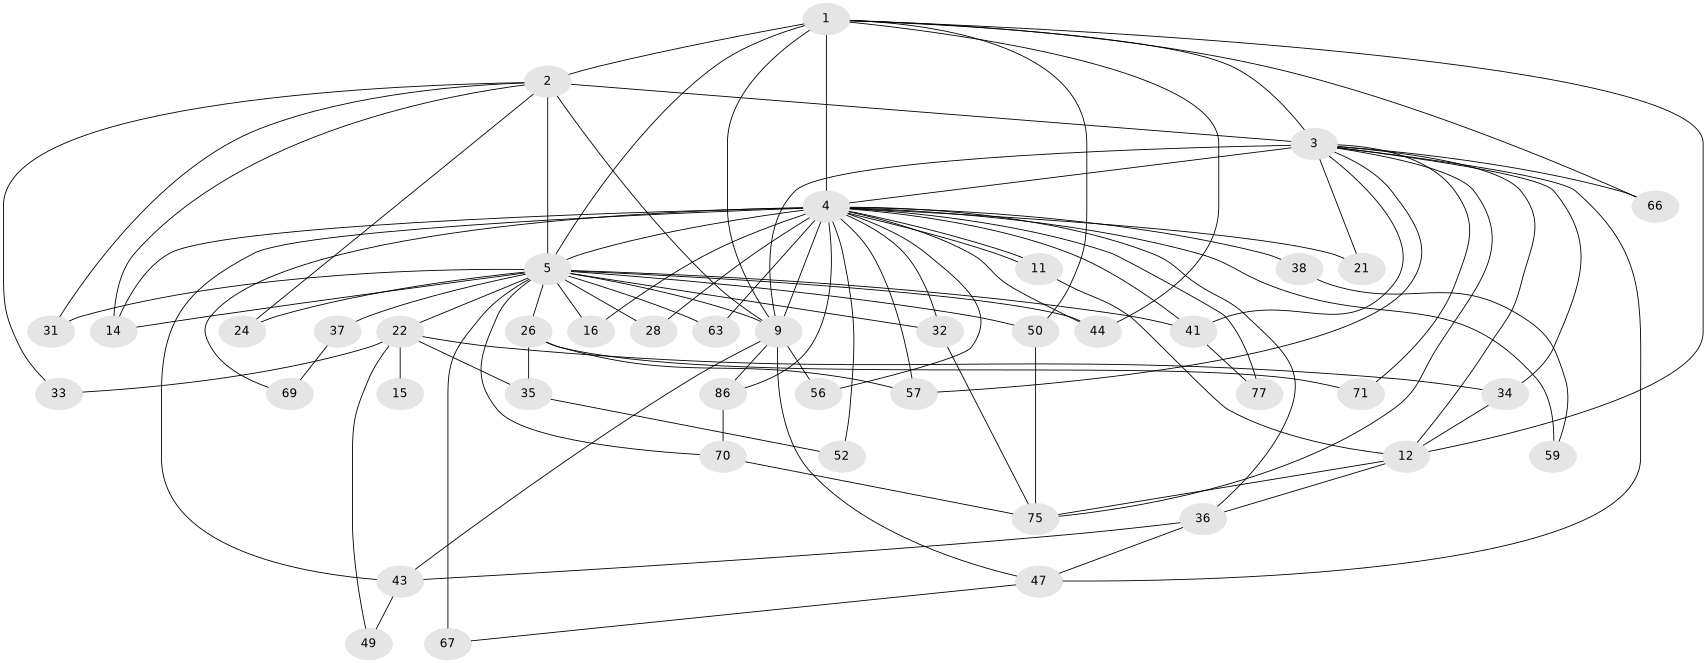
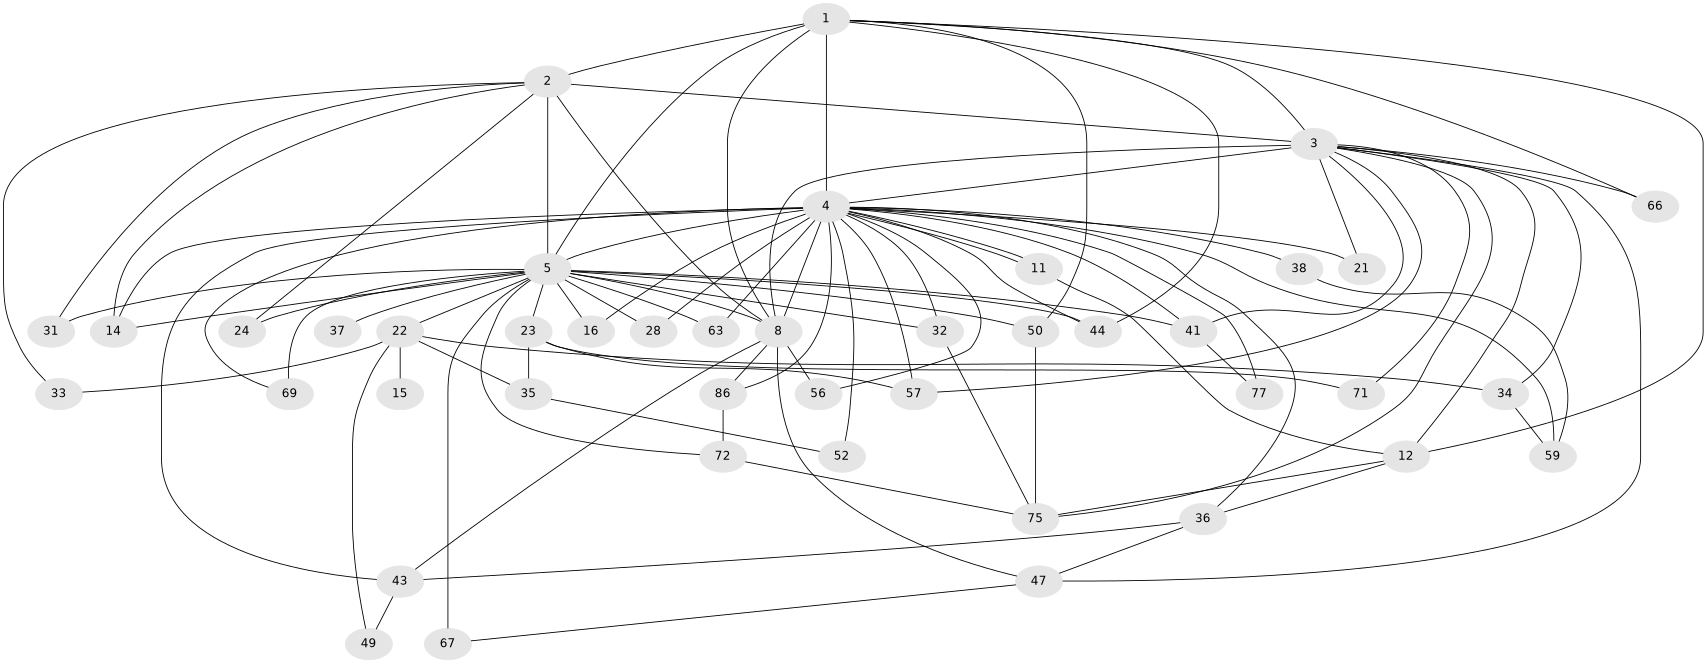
node "26": label "26" -> "23"
node "9": label "9" -> "8"
edge "37" -- "69": now "5" -- "69"
edge "34" -- "12": now "34" -- "59"
node "70": label "70" -> "72"
